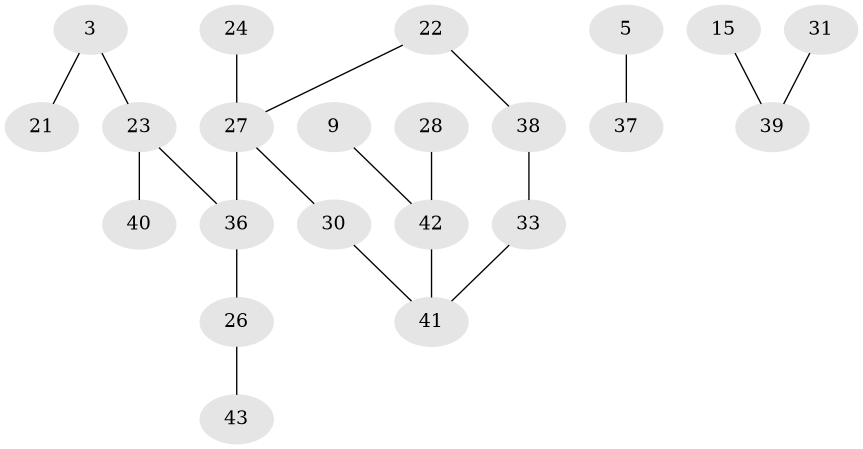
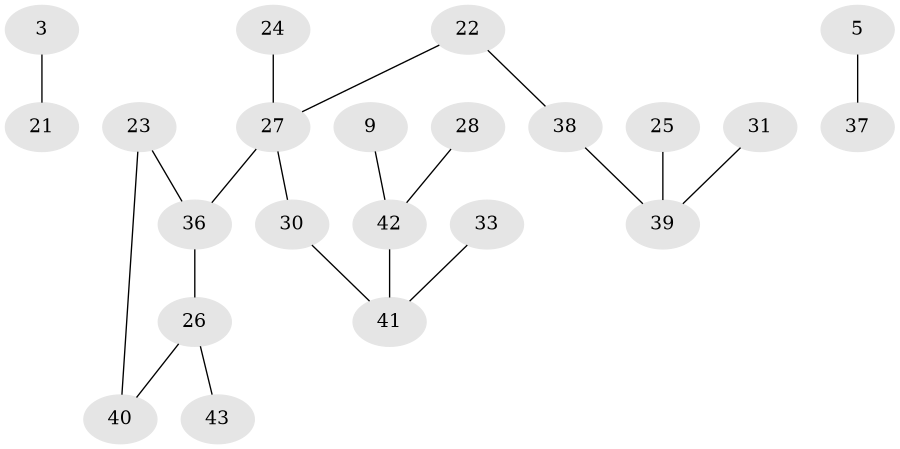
node "15": label "15" -> "25"
edge "3" -- "23": removed
edge "38" -- "33": now "38" -- "39"
edge "26" -- "40": added
